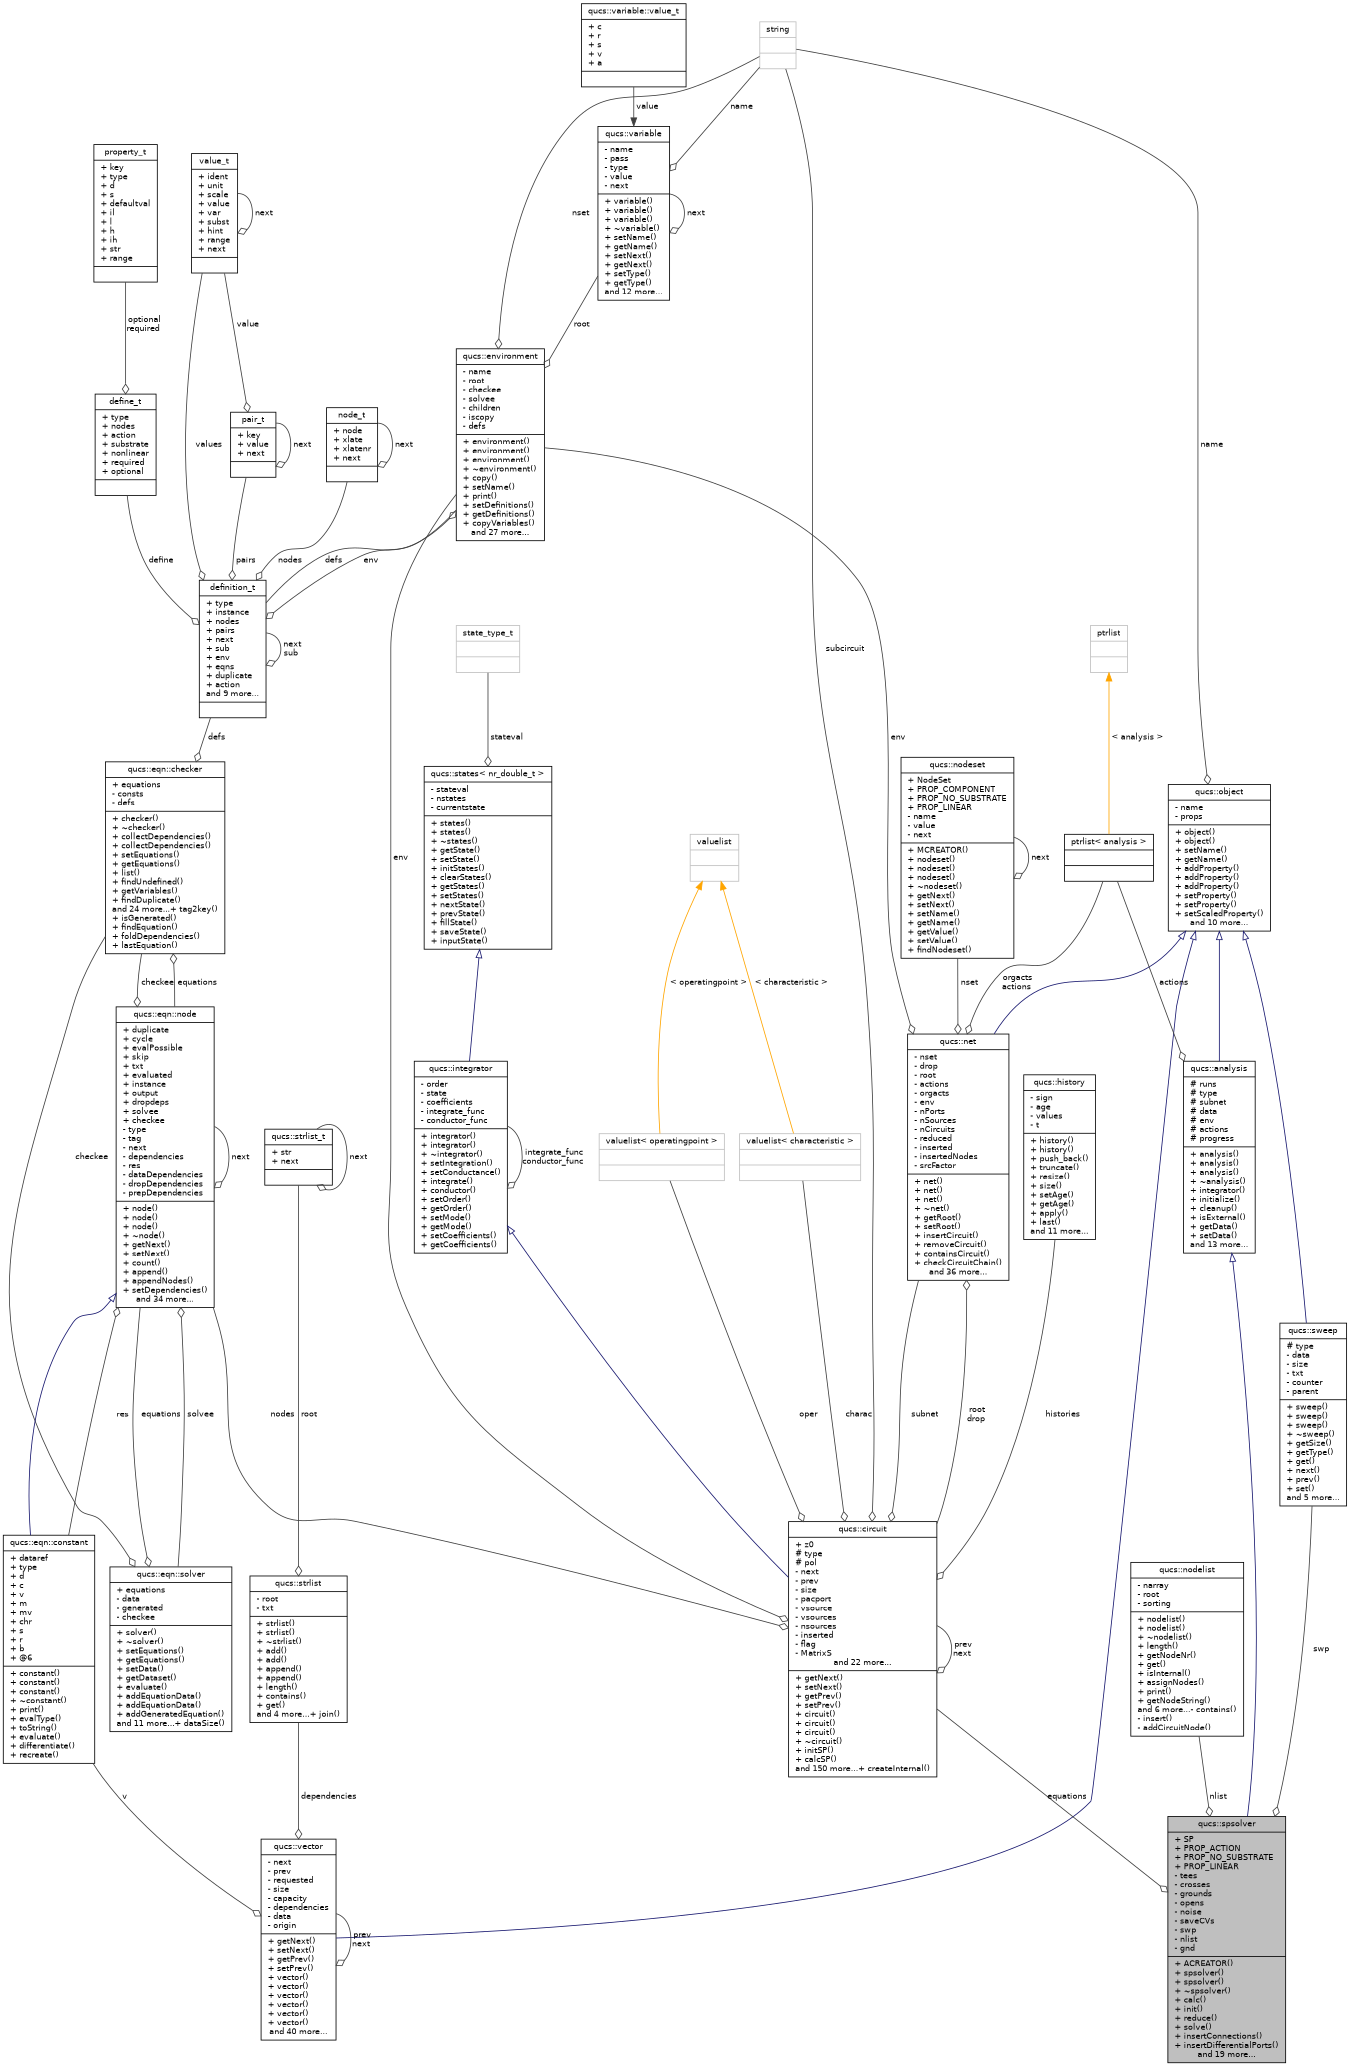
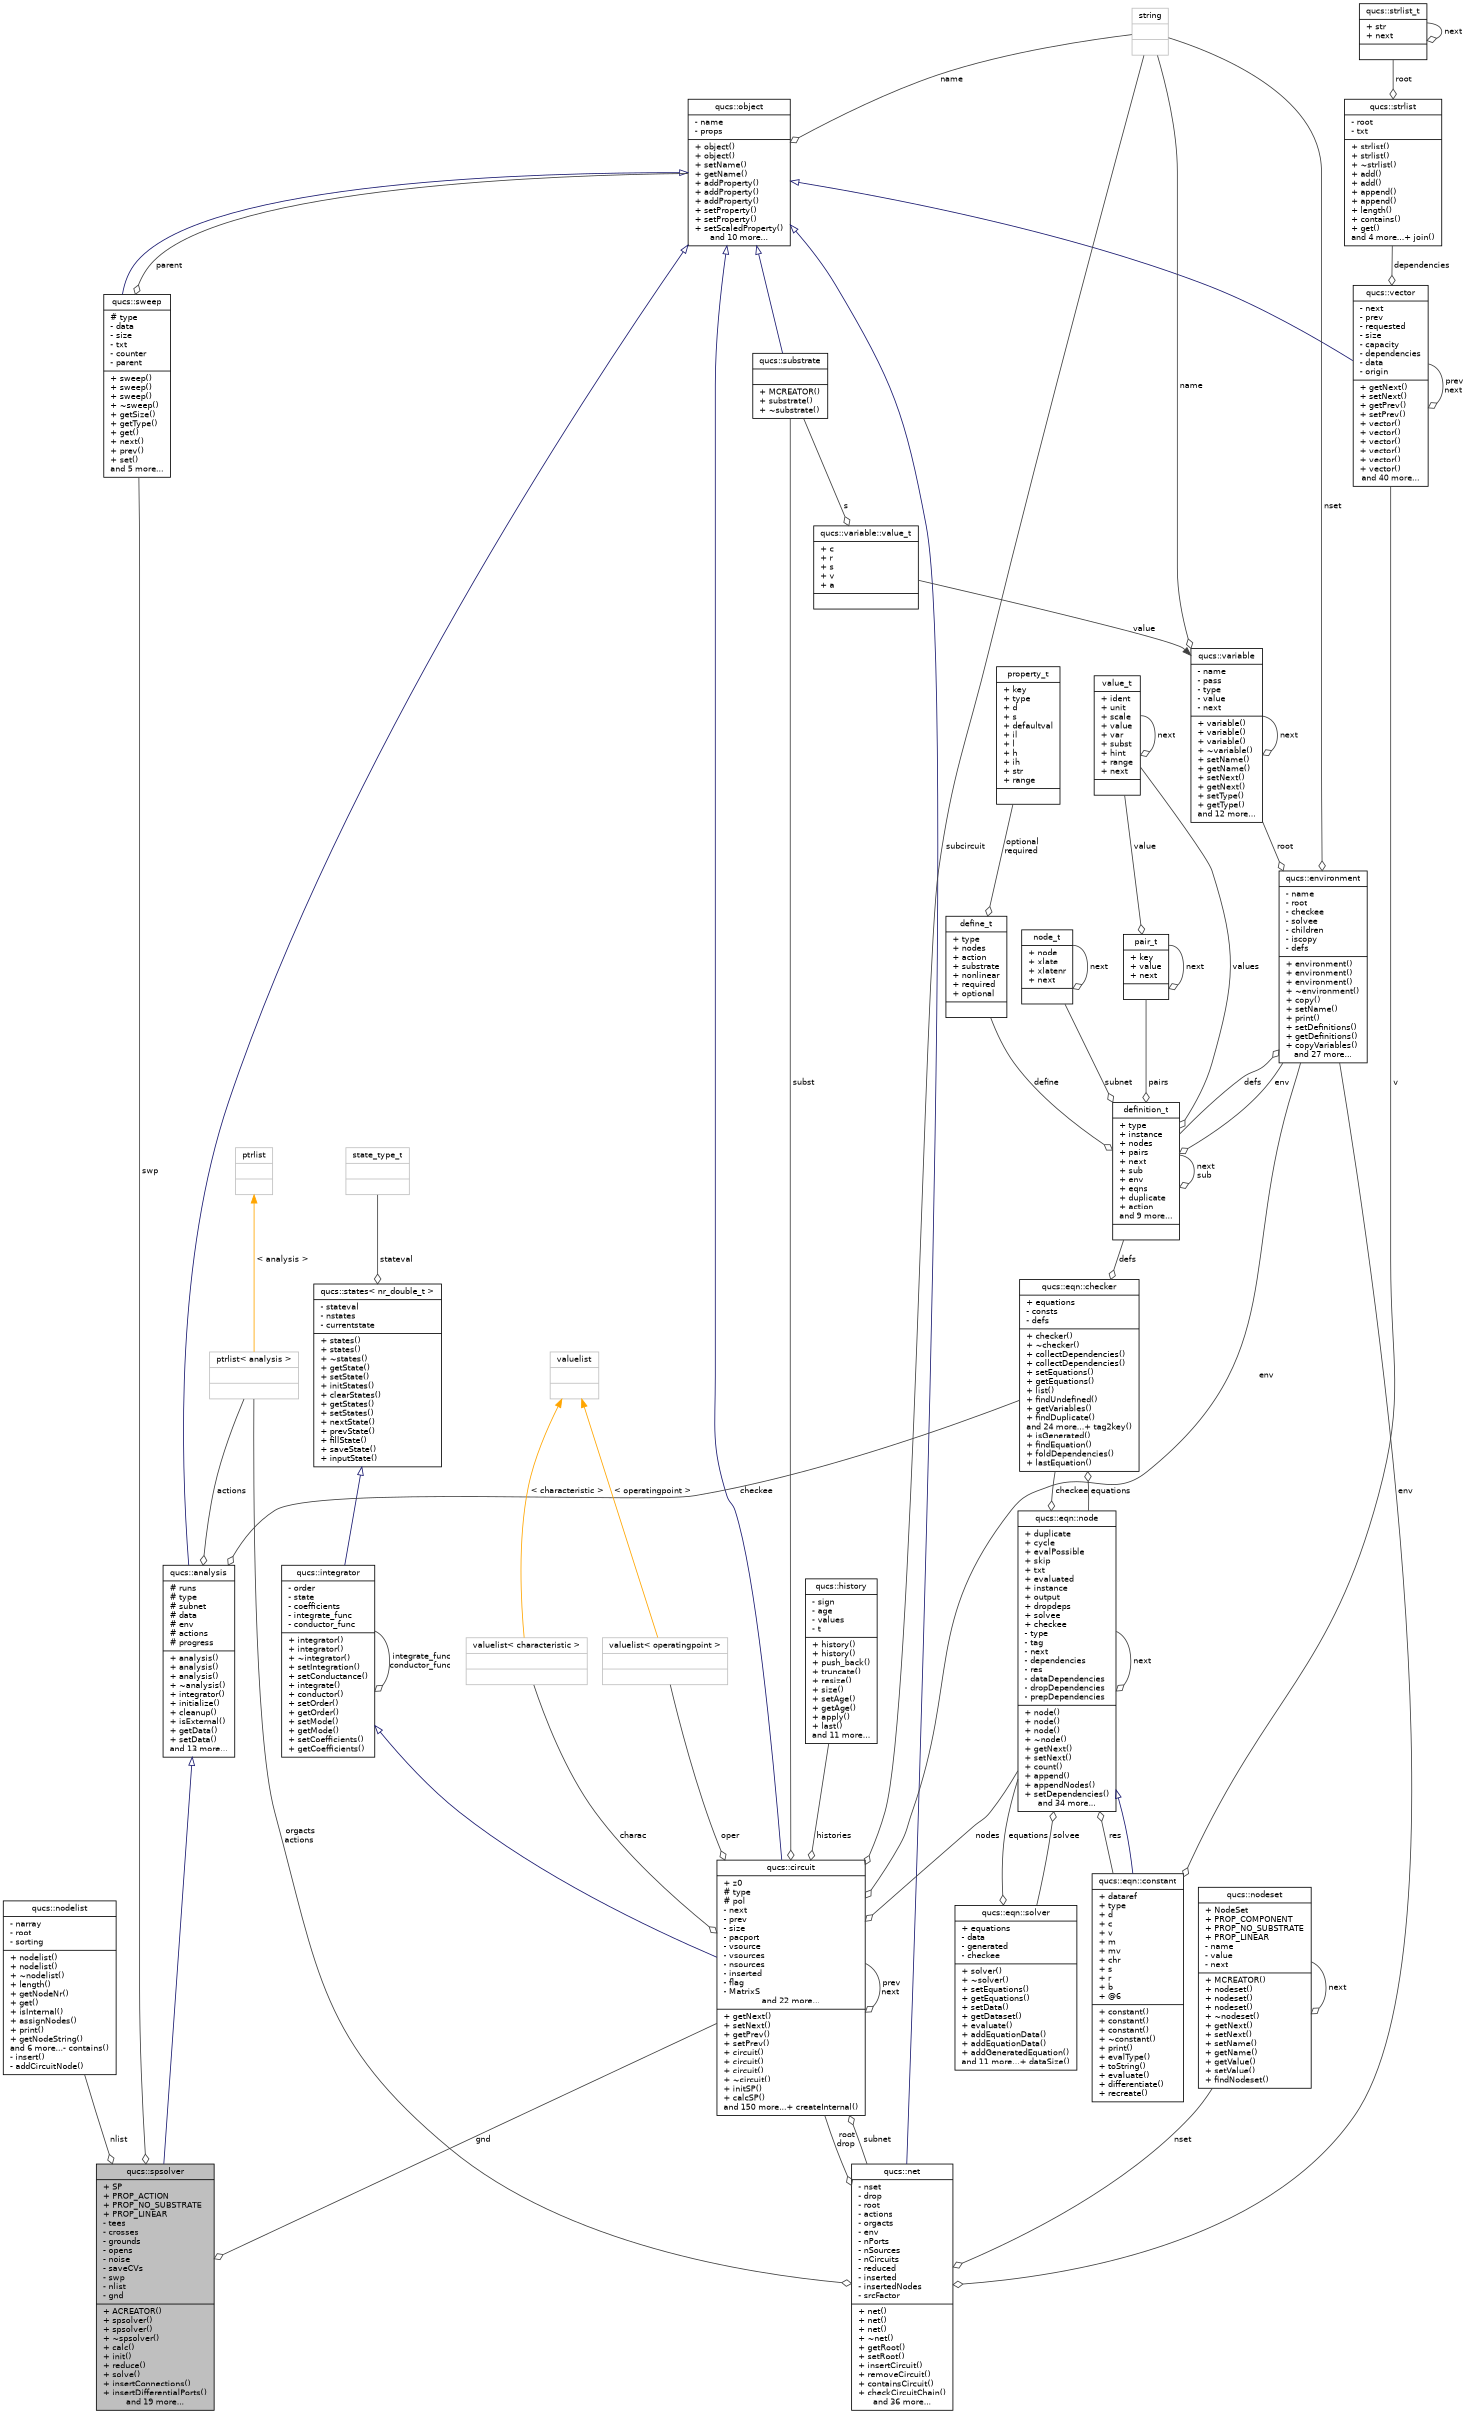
edge "qucs::object" -> "qucs::sweep": added, label "parent"
node "qucs::substrate": added
edge "node_t" -> "definition_t": label " nodes" -> " subnet"
node "ptrlist< analysis >": color black -> grey75
edge "qucs::circuit" -> "qucs::object": added
edge "qucs::eqn::checker" -> "qucs::eqn::solver": now "qucs::eqn::checker" -> "qucs::analysis"
edge "qucs::circuit" -> "qucs::spsolver": label " equations" -> " gnd"
edge "qucs::eqn::constant" -> "qucs::vector": reversed
